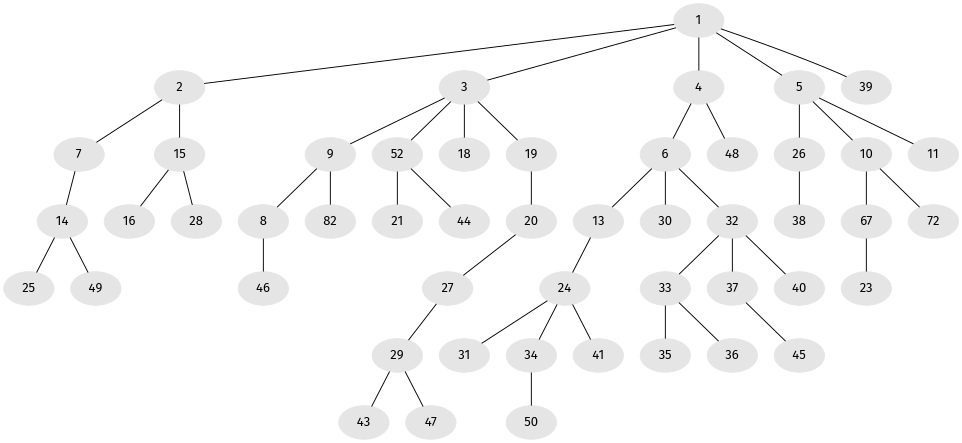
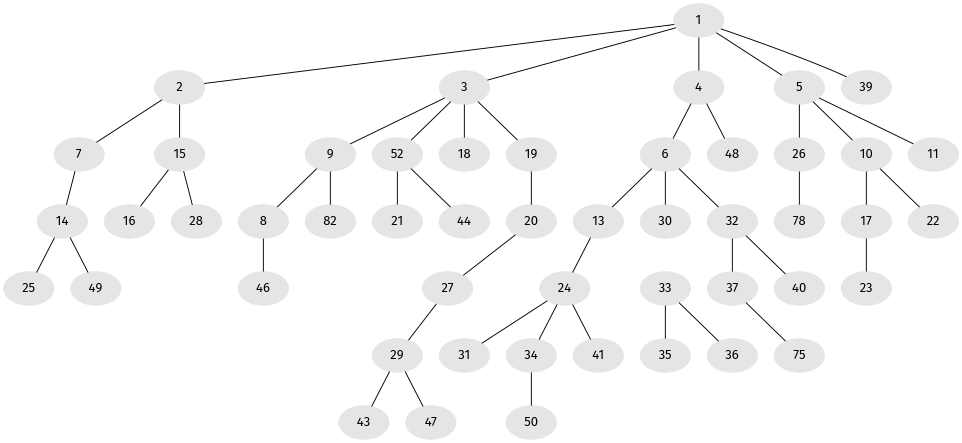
node "38": label "38" -> "78"
node "67": label "67" -> "17"
node "72": label "72" -> "22"
edge "32" -- "33": removed
node "45": label "45" -> "75"
